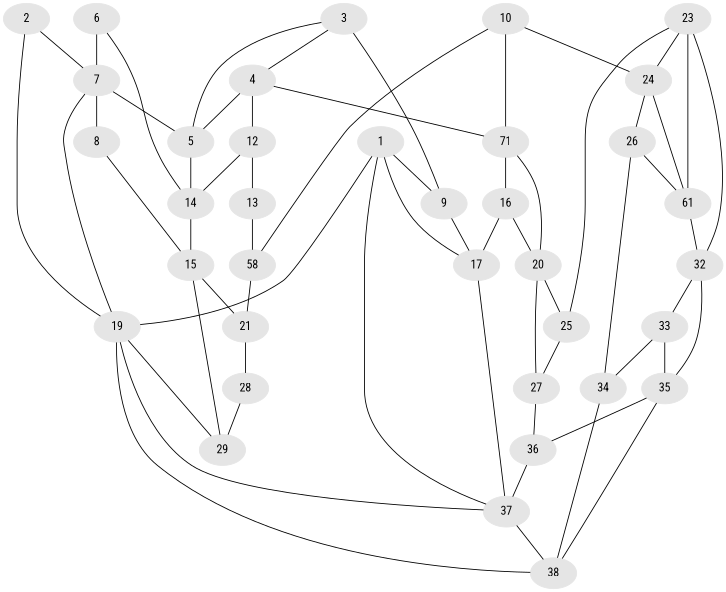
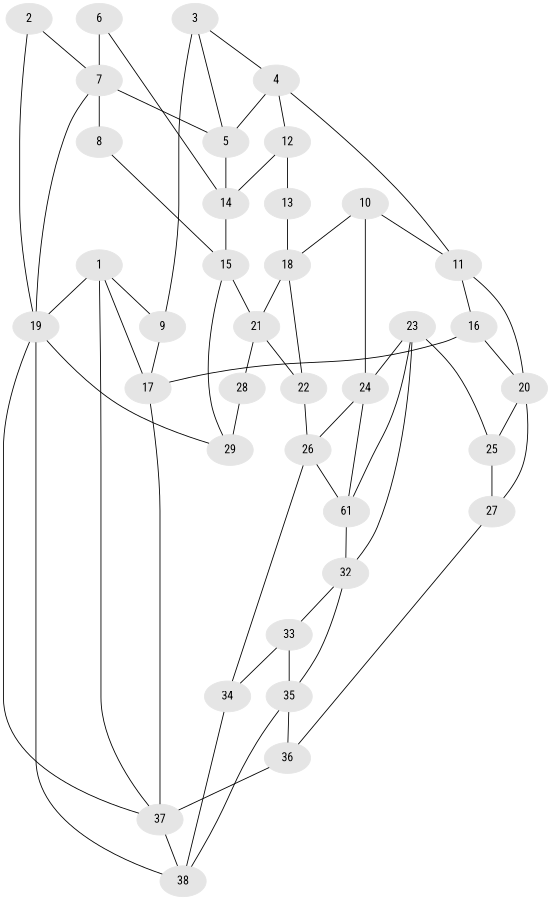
node "71": label "71" -> "11"
node "58": label "58" -> "18"
node "22": added
